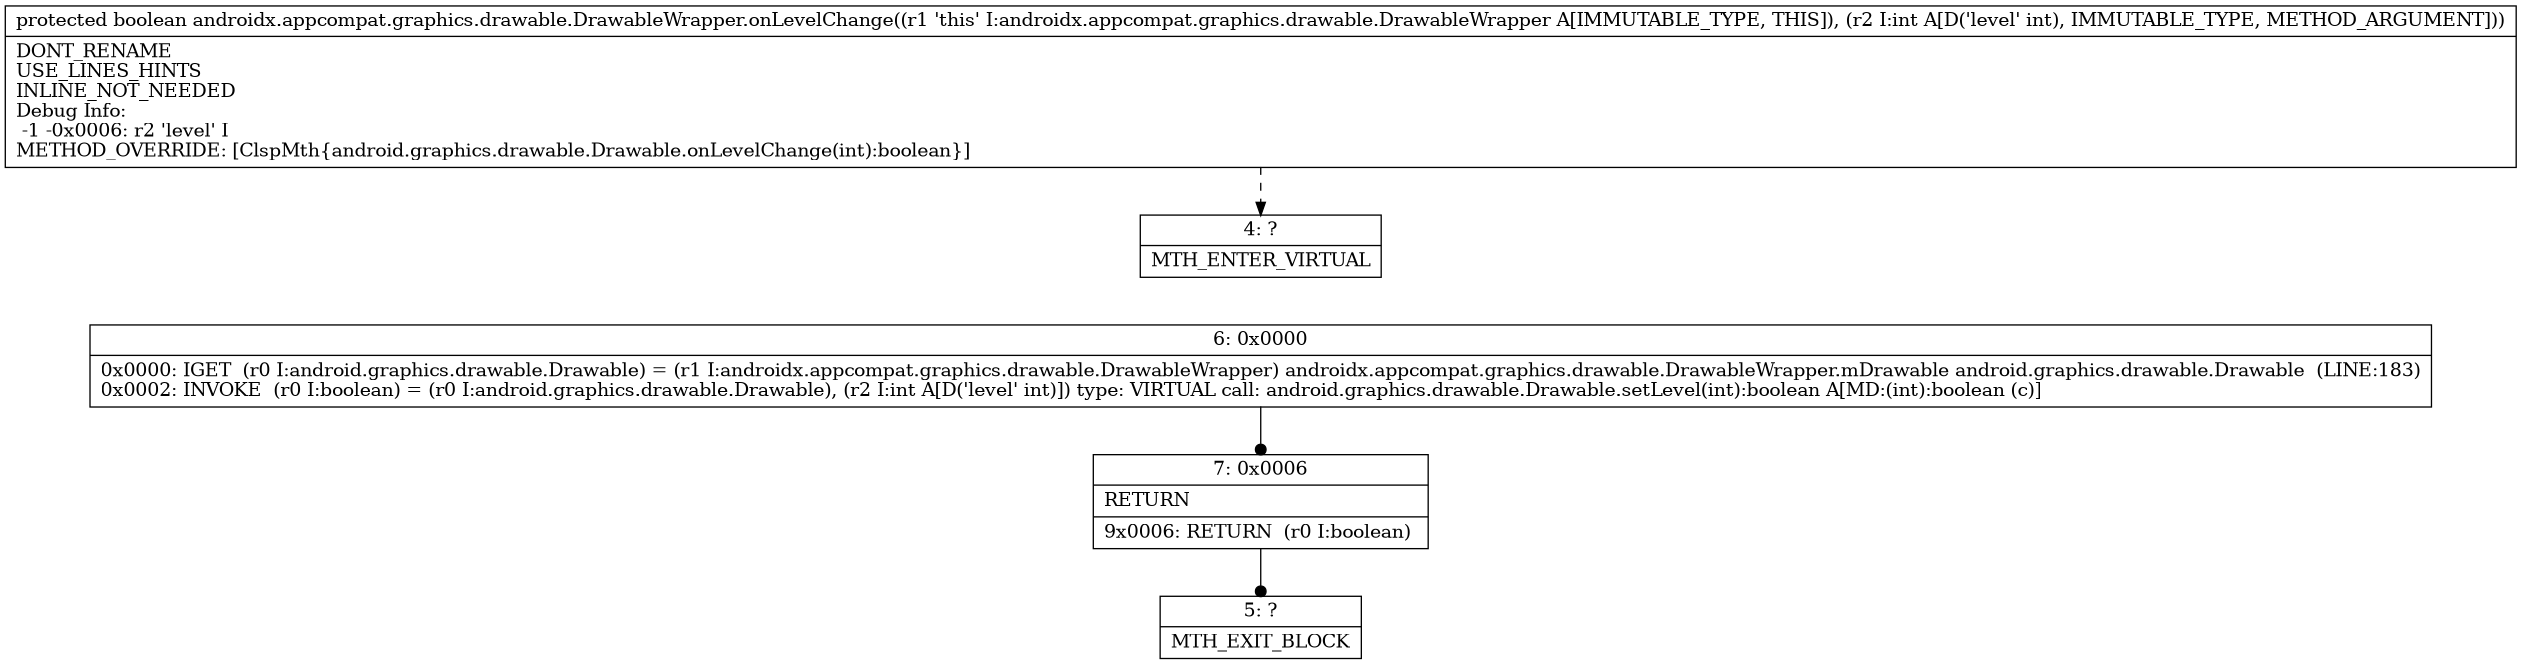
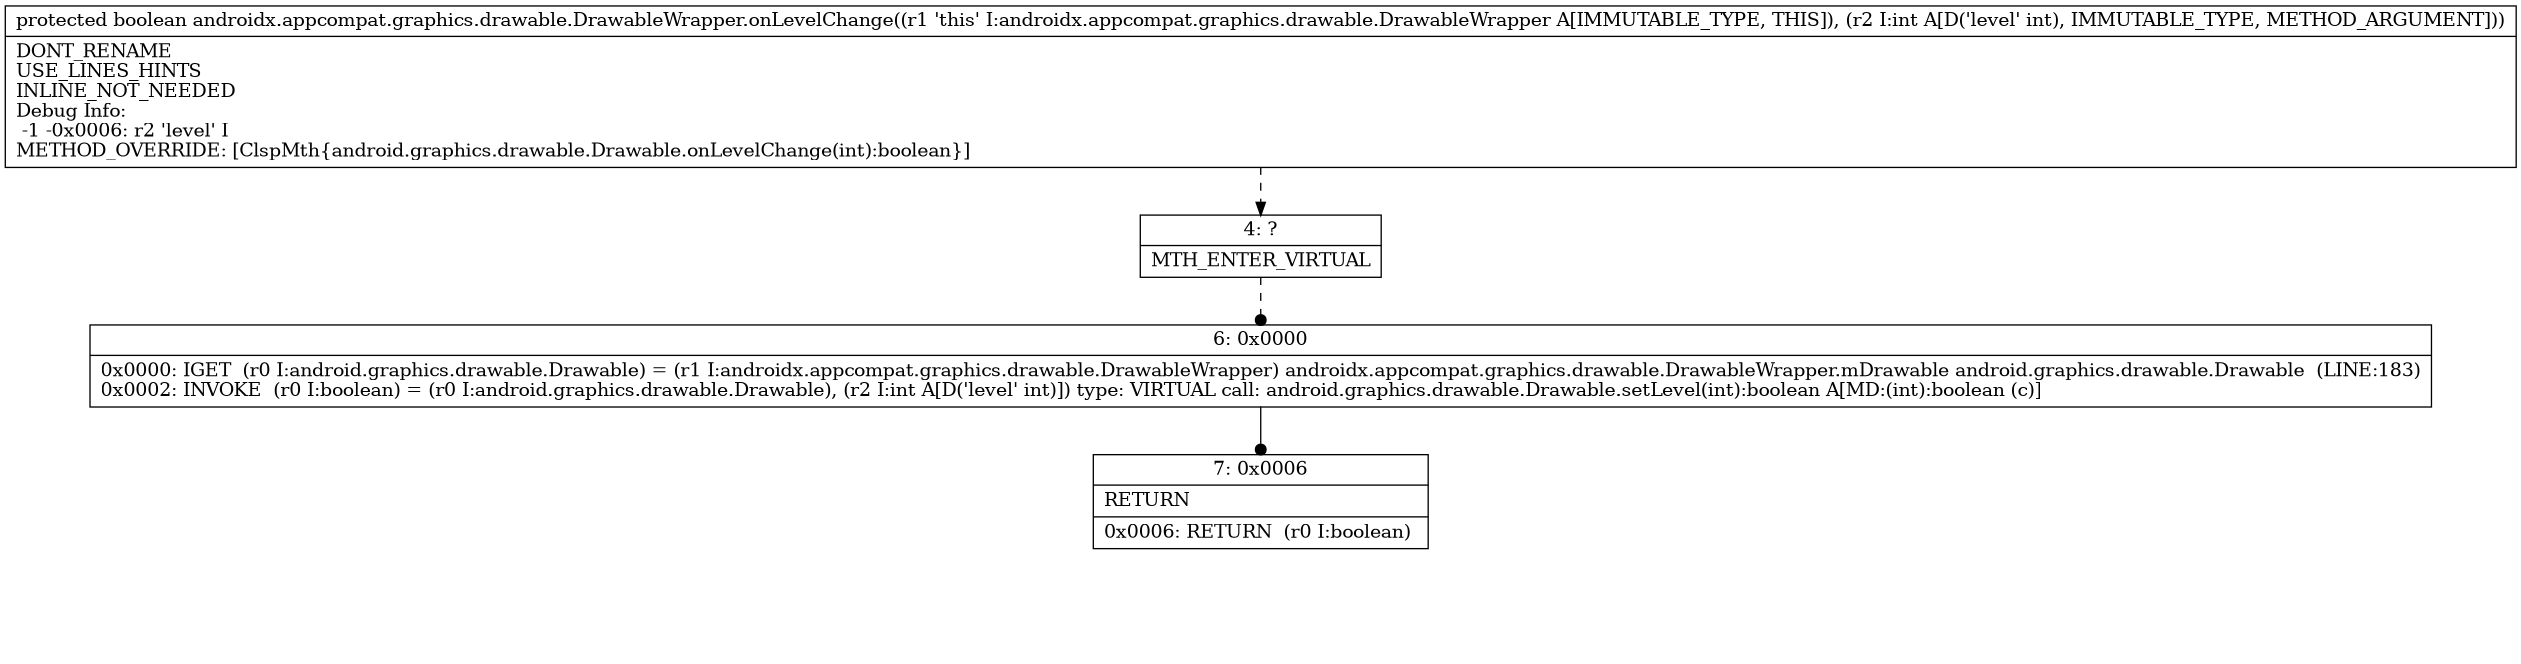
edge "4: ?" -> "6: 0x0000": added
node "7: 0x0006": text "9x0006: RETURN  (r0 I:boolean)" -> "0x0006: RETURN  (r0 I:boolean)"
node "5: ?": removed
